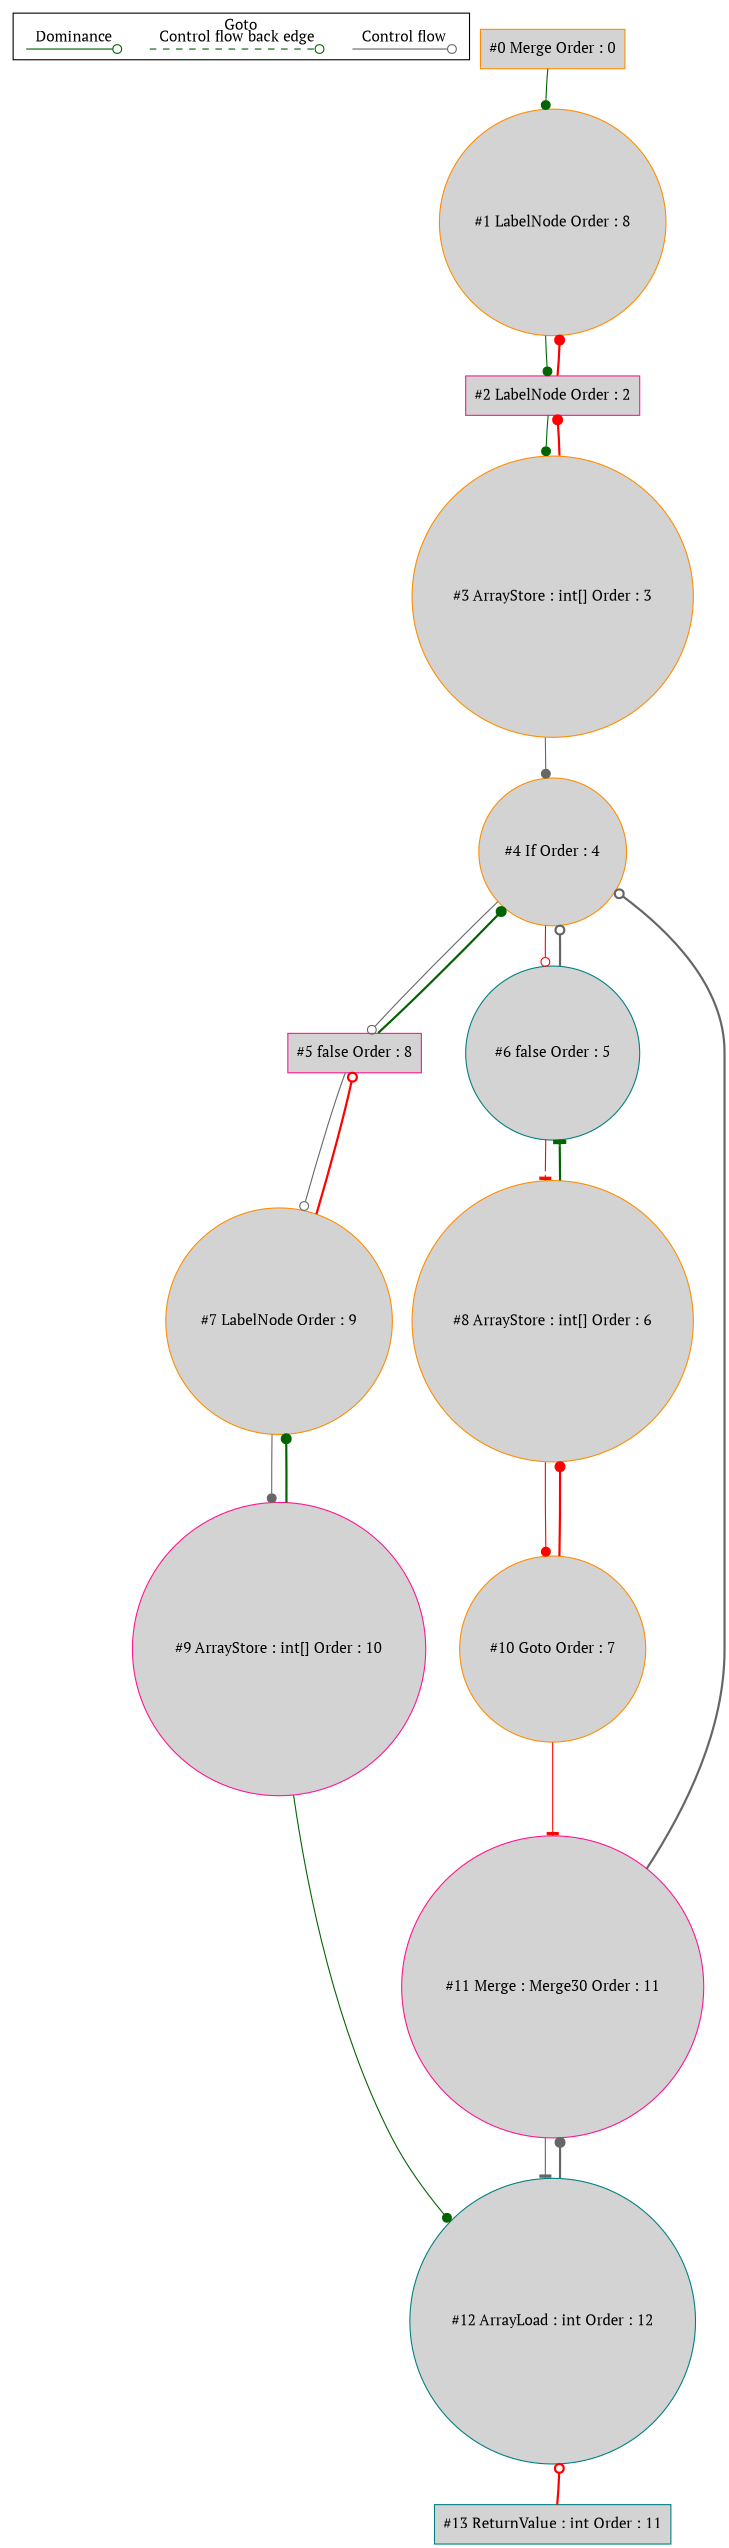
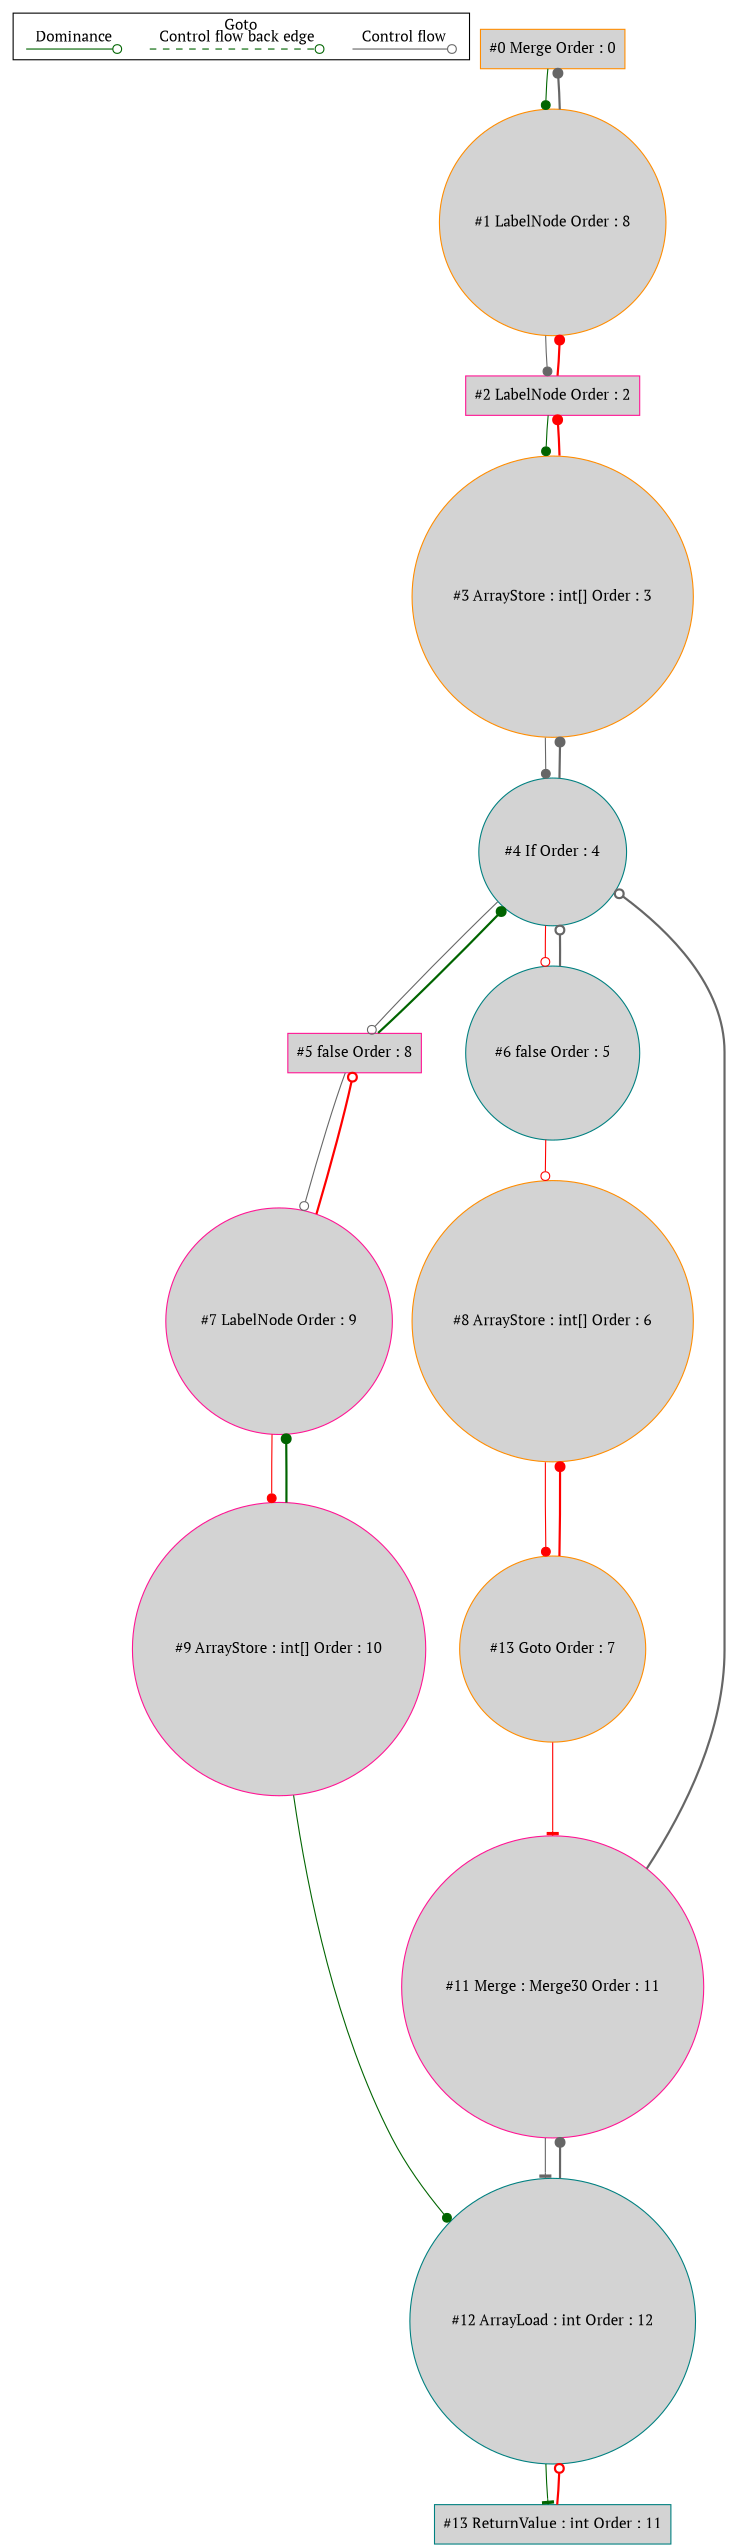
edge "#1 LabelNode Order : 8" -> "#0 Merge Order : 0": added
edge "#1 LabelNode Order : 8" -> "#2 LabelNode Order : 2": color darkgreen -> gray40
edge "#4 If Order : 4" -> "#3 ArrayStore : int[] Order : 3": added
node "#4 If Order : 4": color darkorange -> teal
edge "#6 false Order : 5" -> "#8 ArrayStore : int[] Order : 6": arrowhead tee -> odot
edge "#8 ArrayStore : int[] Order : 6" -> "#6 false Order : 5": removed
node "#7 LabelNode Order : 9": color darkorange -> deeppink
edge "#7 LabelNode Order : 9" -> "#9 ArrayStore : int[] Order : 10": color gray40 -> red
node "#10 Goto Order : 7": label "#10 Goto Order : 7" -> "#13 Goto Order : 7"
edge "#12 ArrayLoad : int Order : 12" -> "#13 ReturnValue : int Order : 11": added
